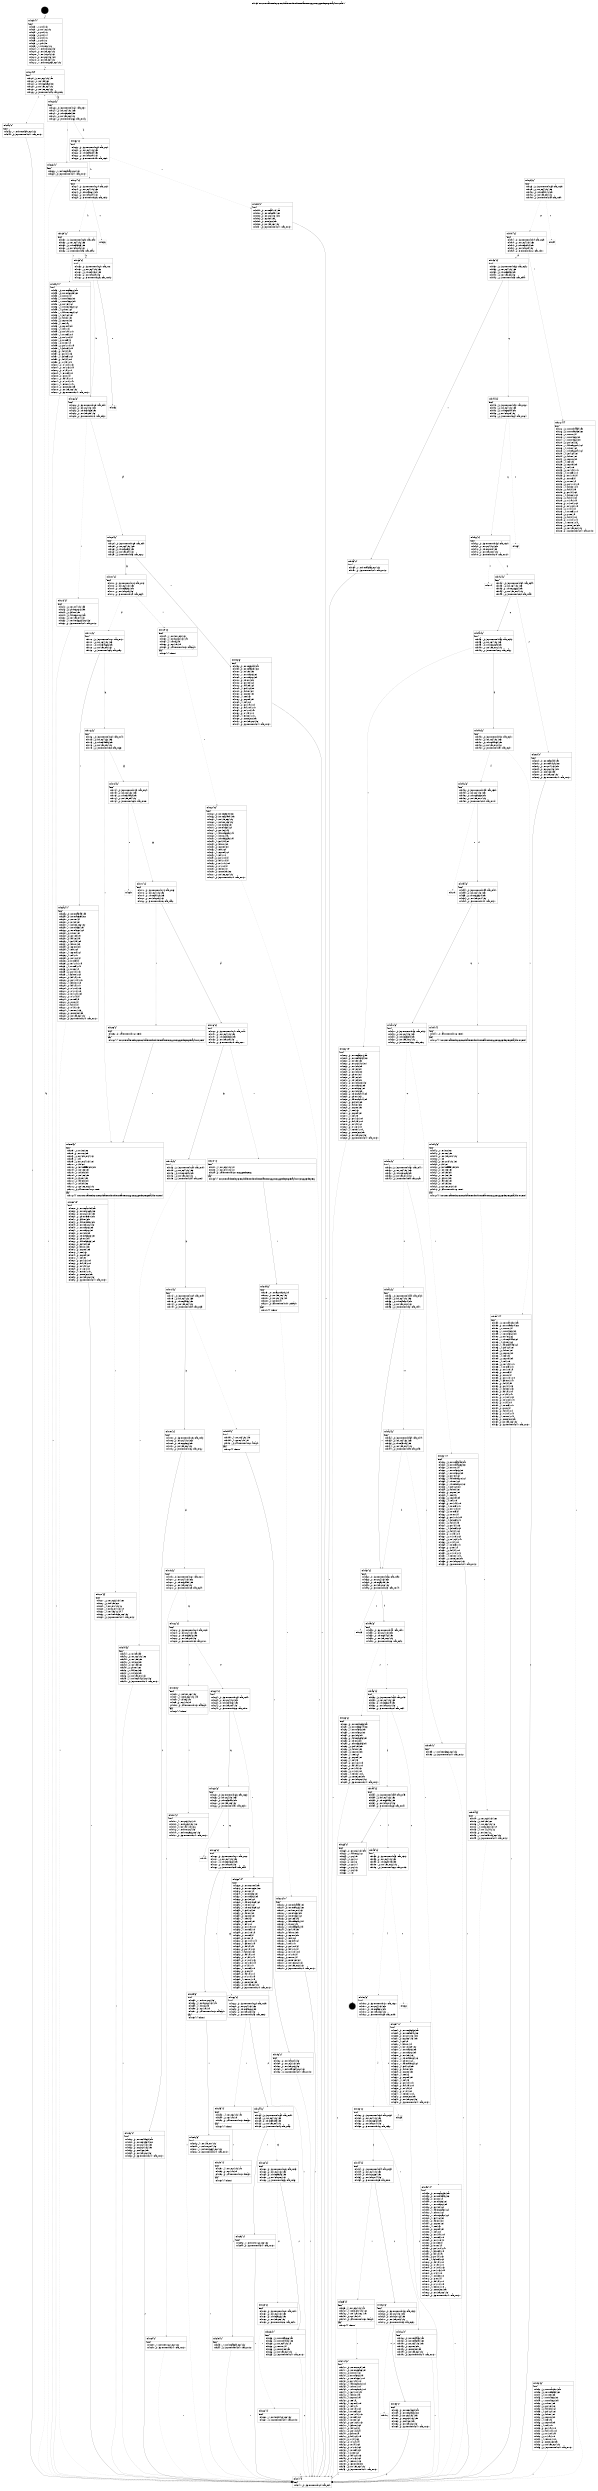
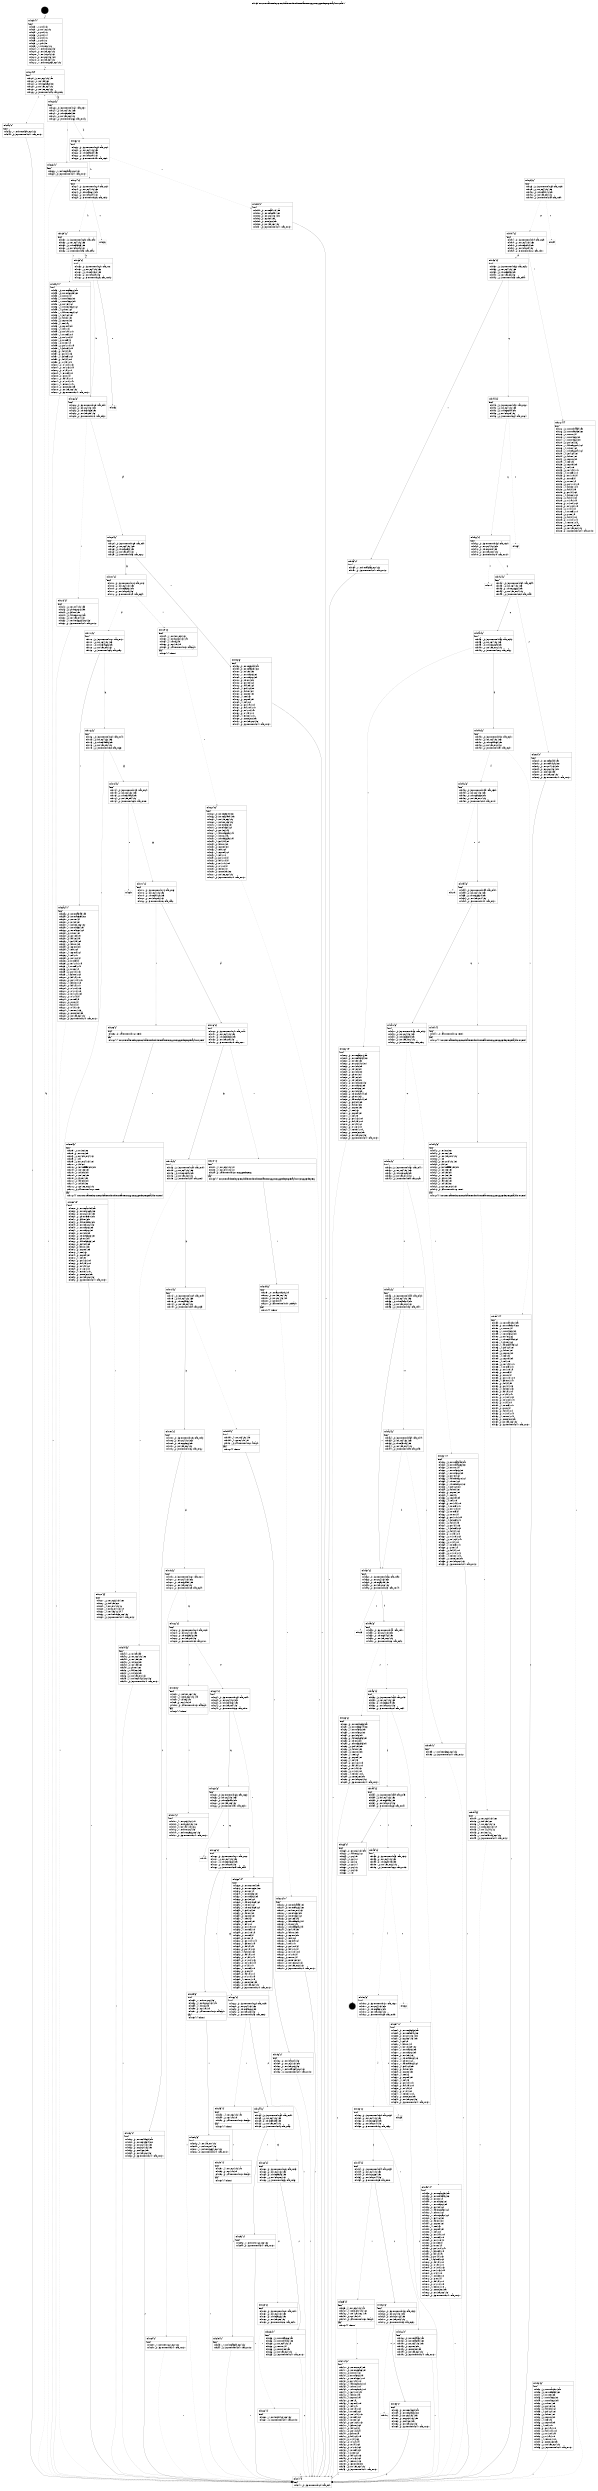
edge "0x401738 [28]" -> "0x4020ed [52]": now "0x401738 [28]" -> "0x401e2e [109]"
